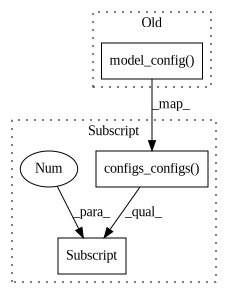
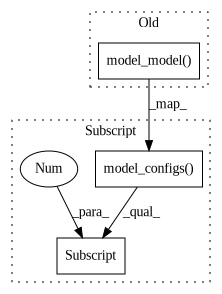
node "model_config()": label "model_config()" -> "model_model()"
node "configs_configs()": label "configs_configs()" -> "model_configs()"
